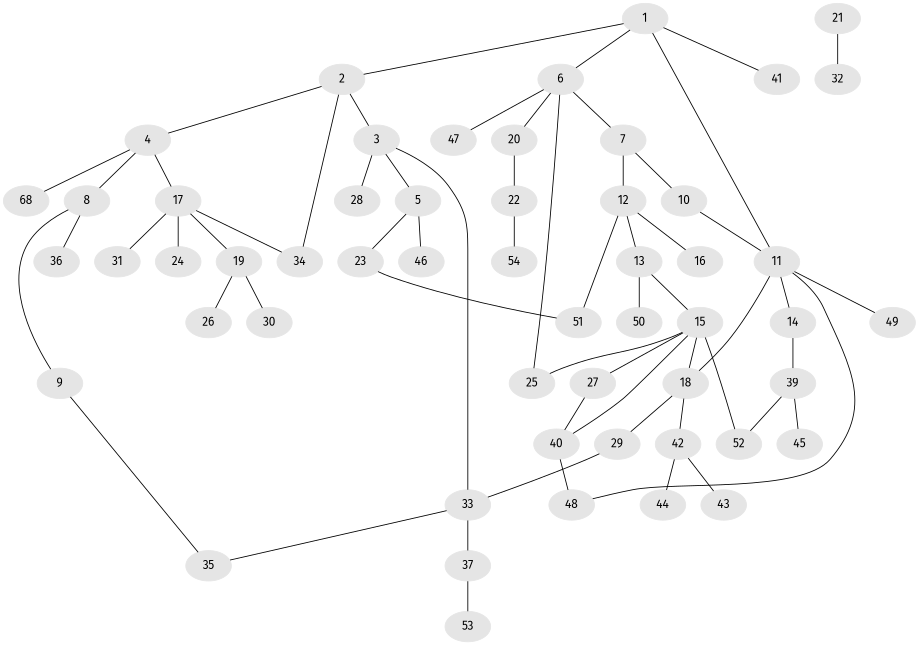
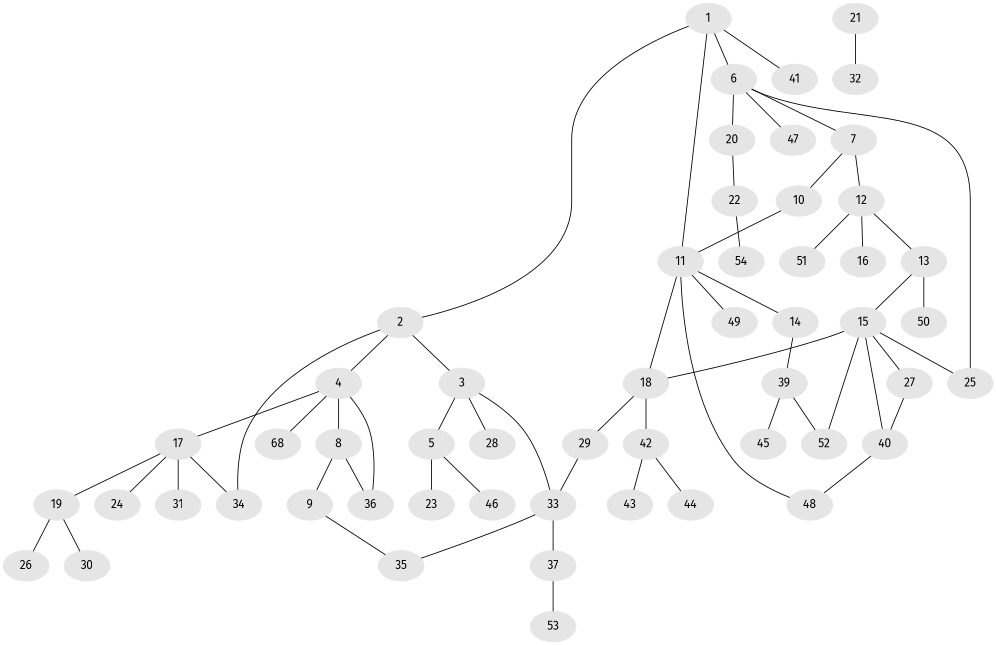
edge "23" -- "51": removed
edge "4" -- "36": added
